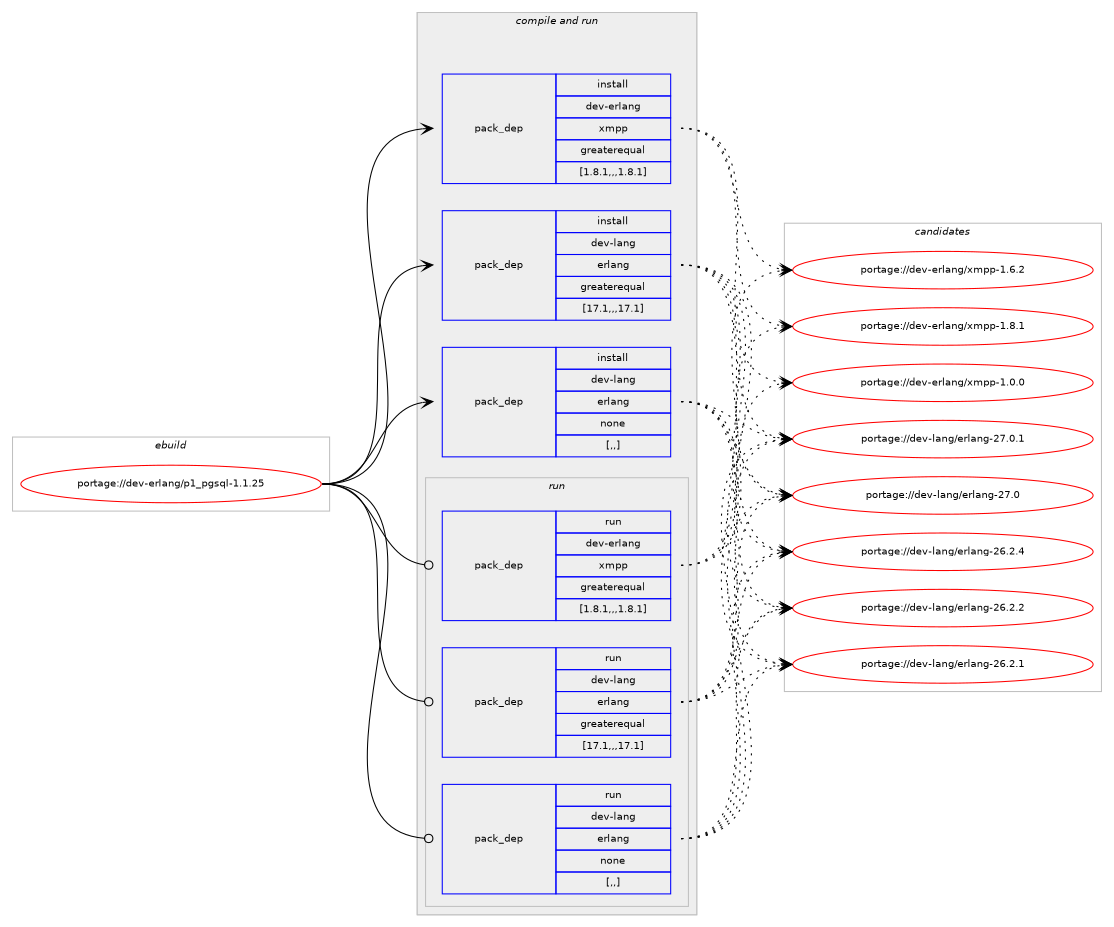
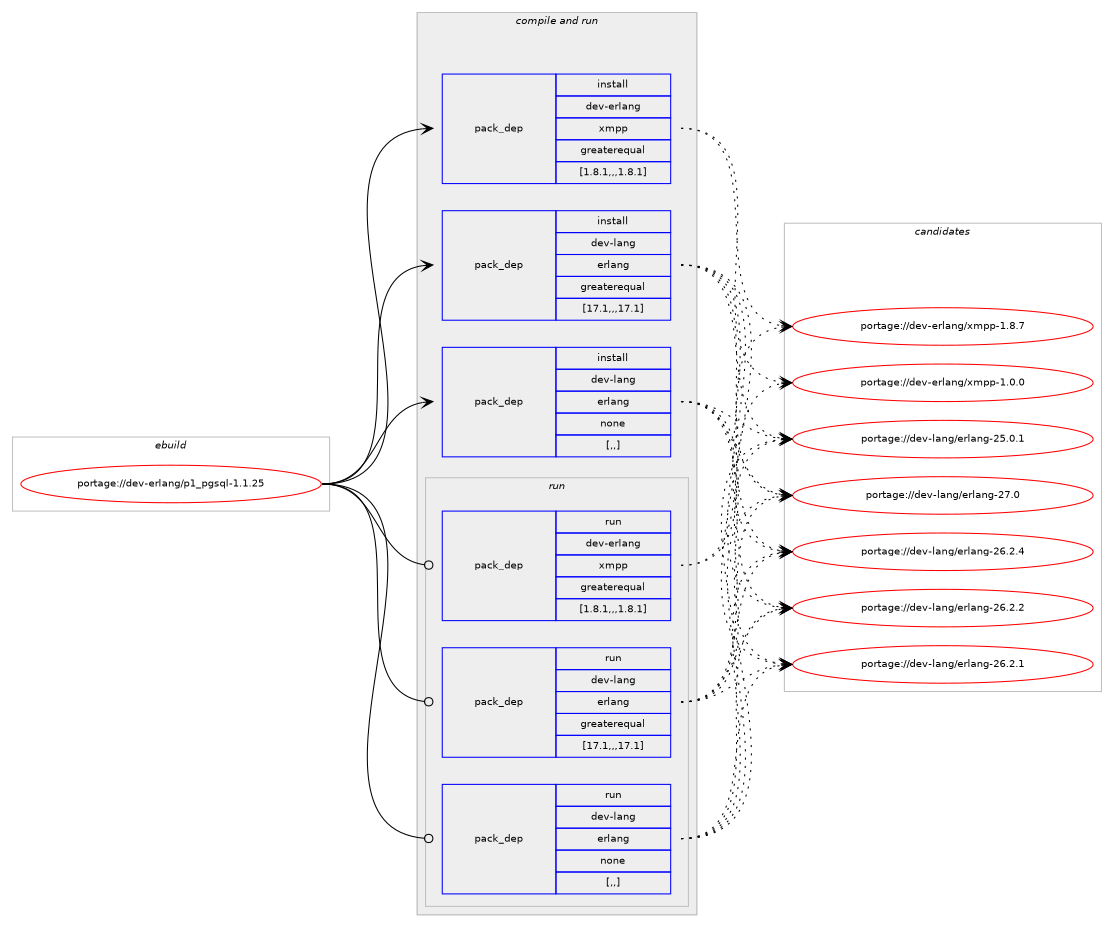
node "portage://dev-erlang/xmpp-1.6.2": removed
node "portage://dev-erlang/xmpp-1.8.1": label "portage://dev-erlang/xmpp-1.8.1" -> "portage://dev-erlang/xmpp-1.8.7"
node "portage://dev-lang/erlang-27.0.1": label "portage://dev-lang/erlang-27.0.1" -> "portage://dev-lang/erlang-25.0.1"
